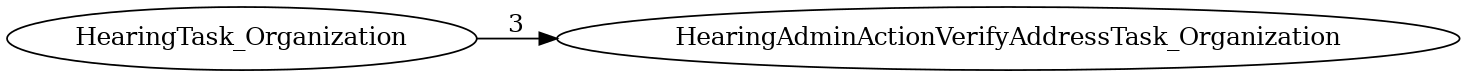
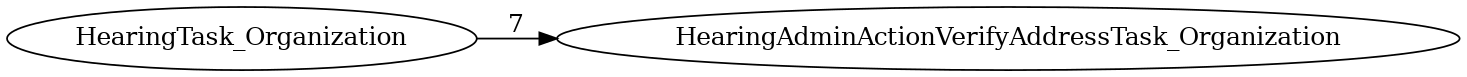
edge "HearingTask_Organization" -> "HearingAdminActionVerifyAddressTask_Organization": label "3" -> "7"
